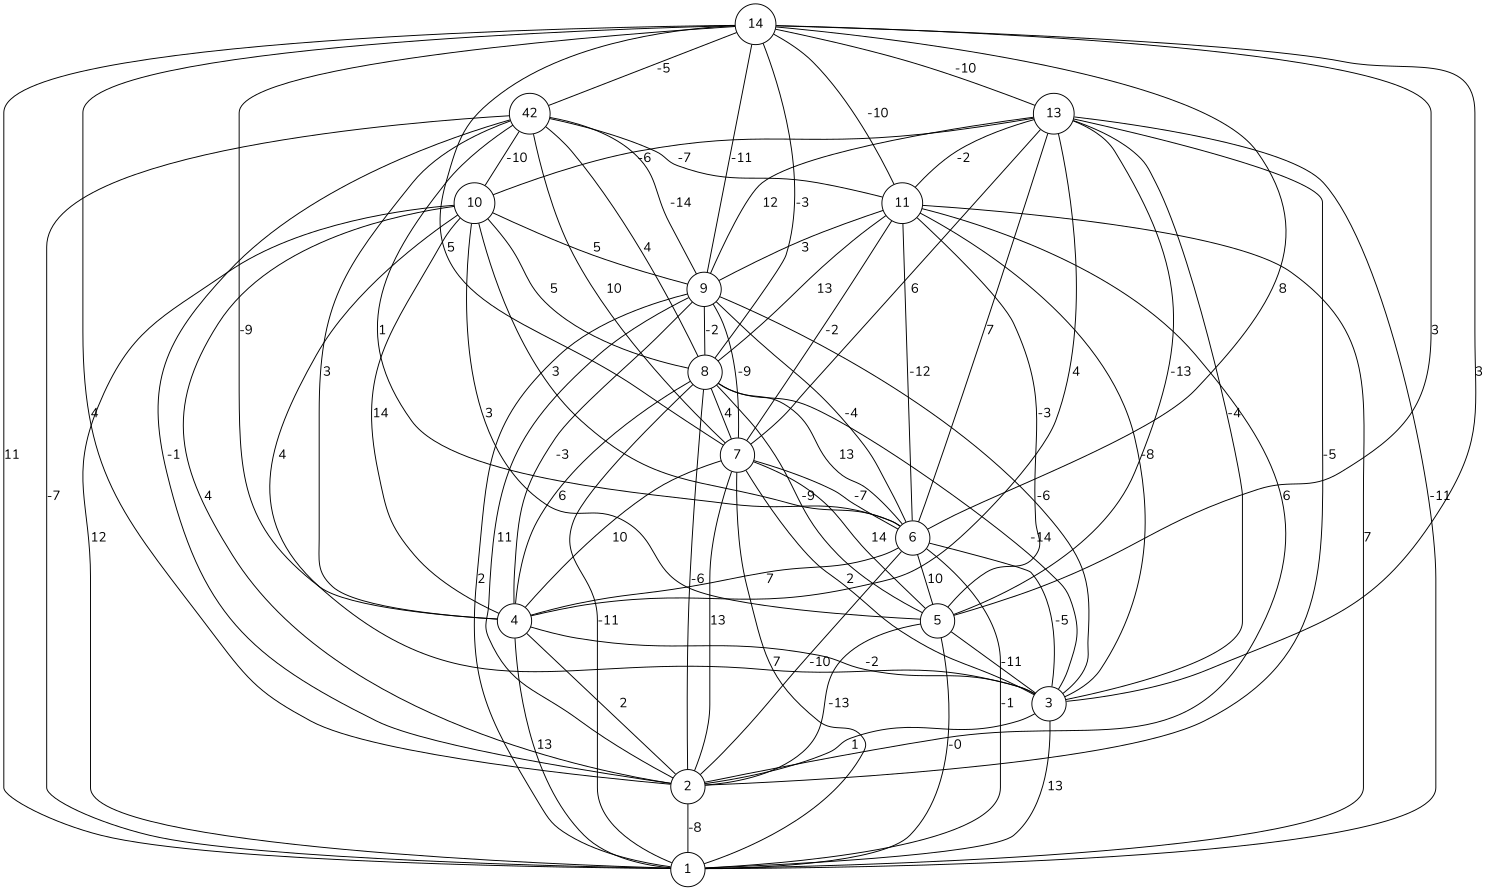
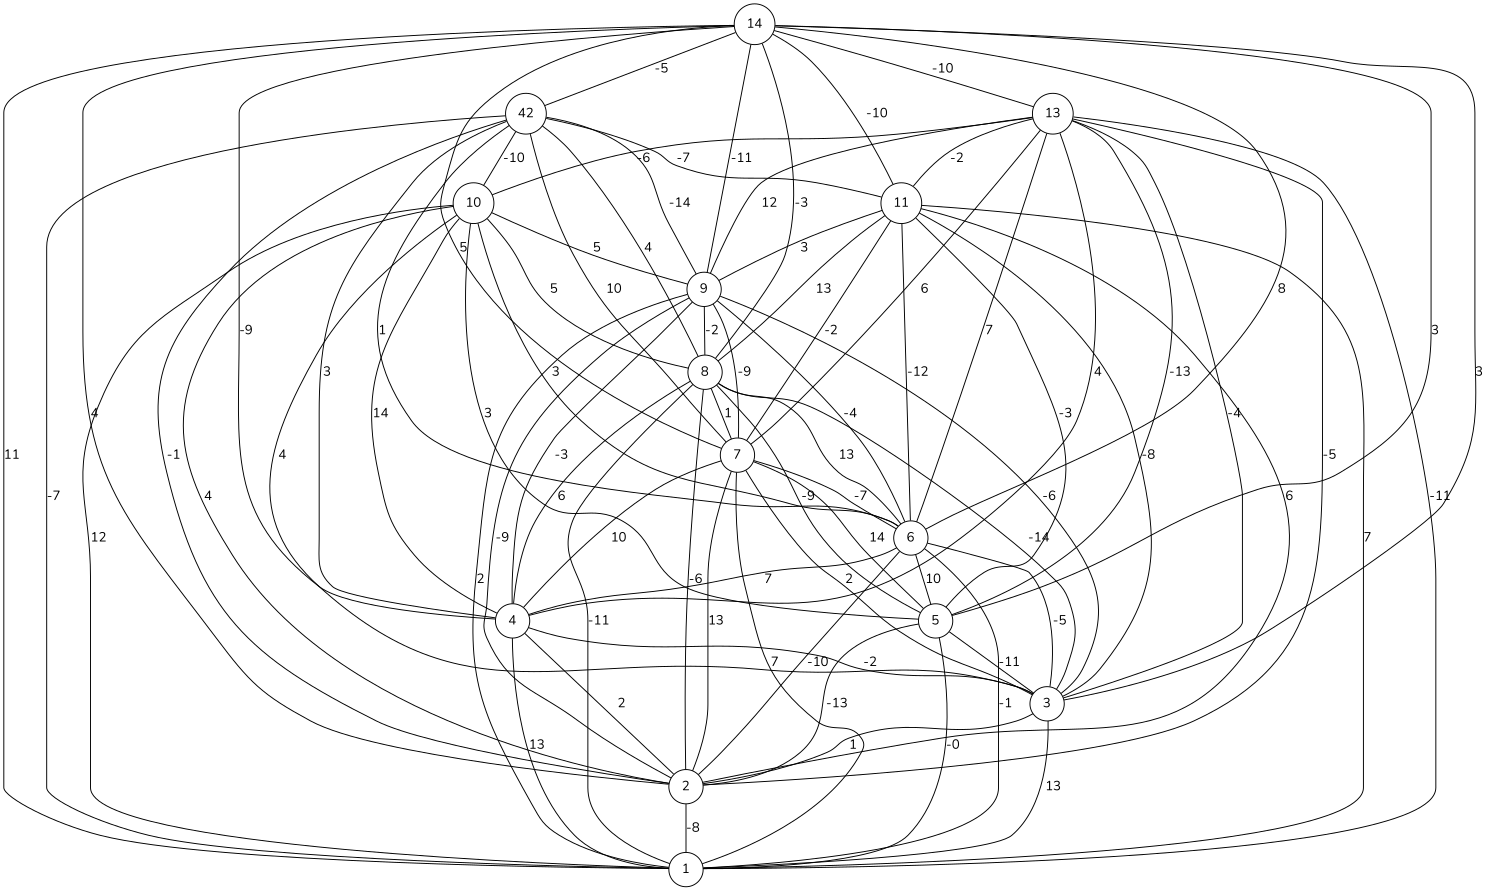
edge "8" -- "7": label "4" -> "1"
edge "9" -- "2": label "11" -> "-9"
